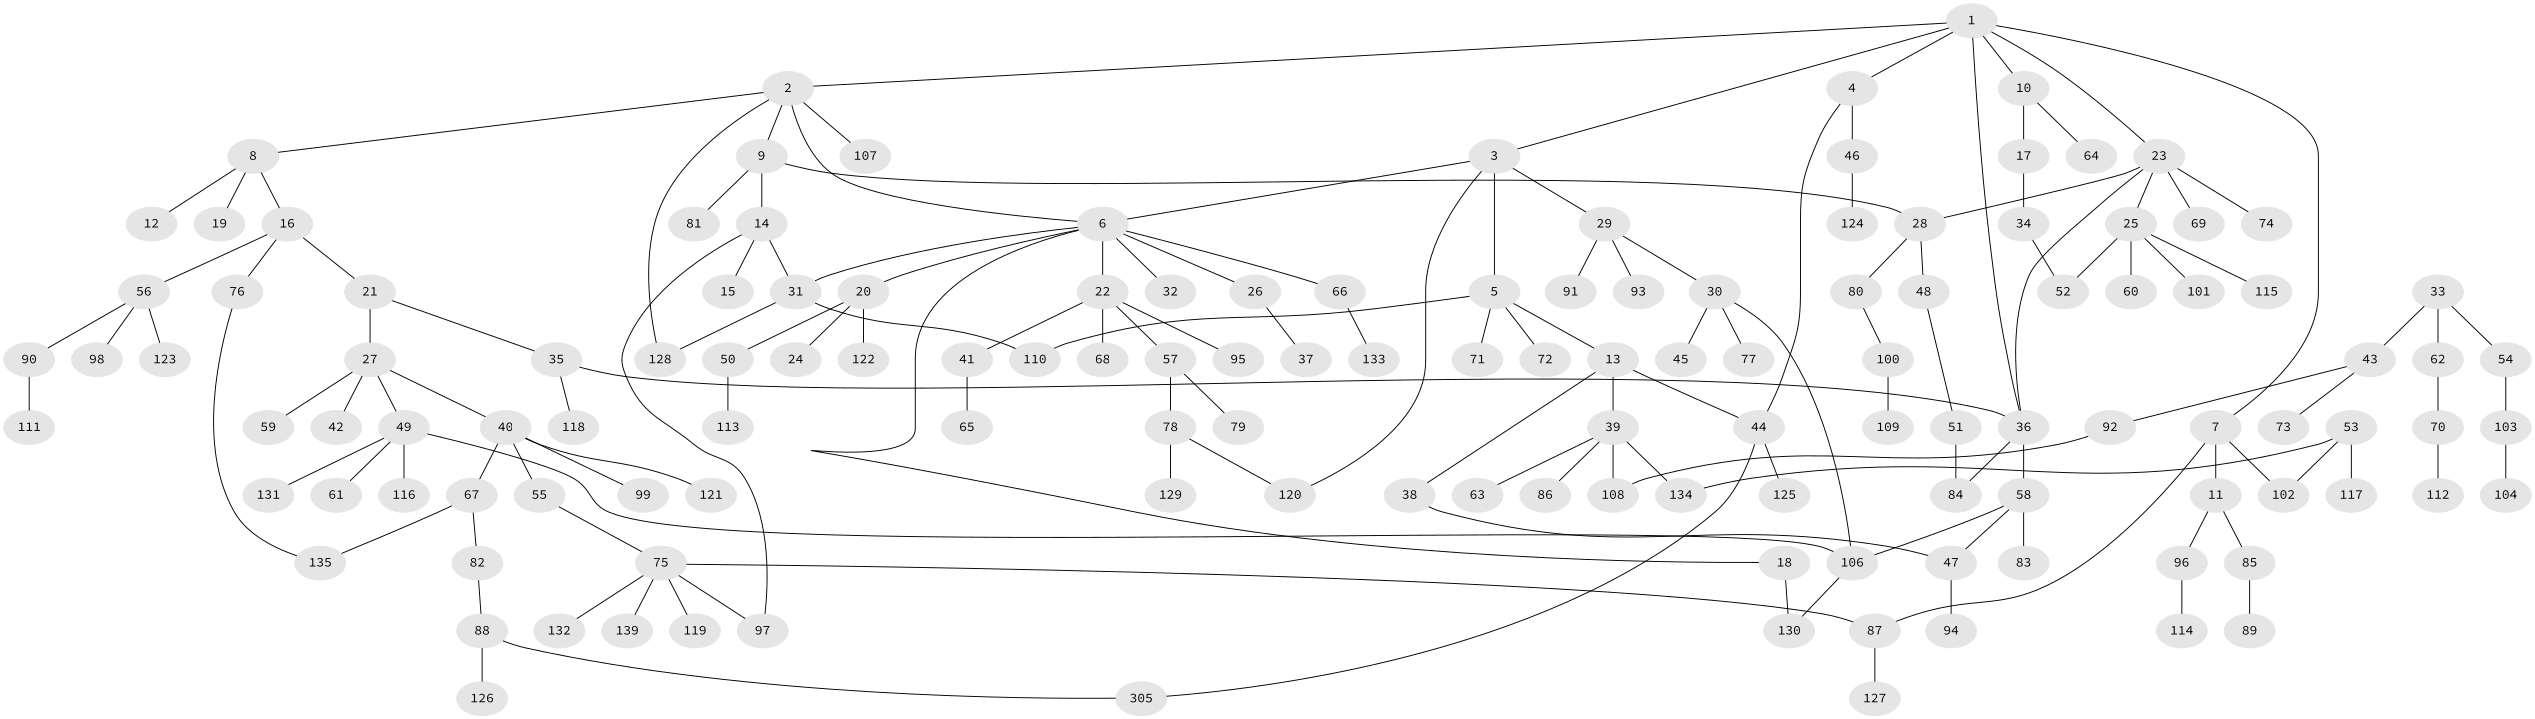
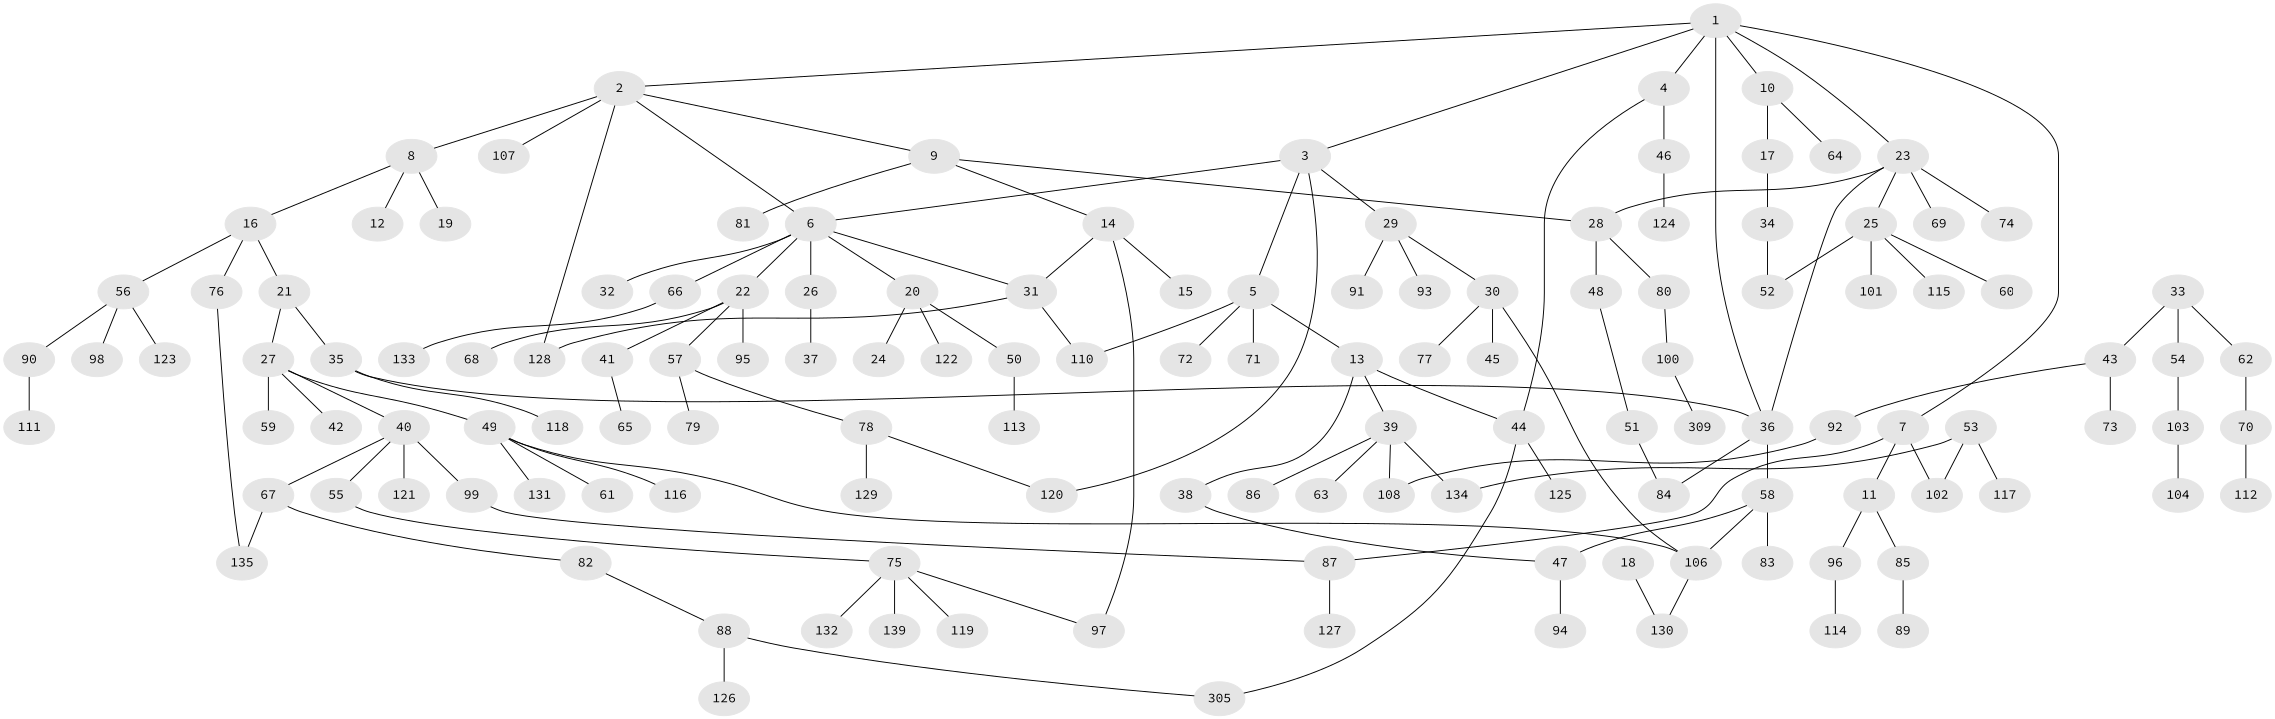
node "109": label "109" -> "309"
edge "6" -- "18": removed
edge "75" -- "87": now "99" -- "87"
